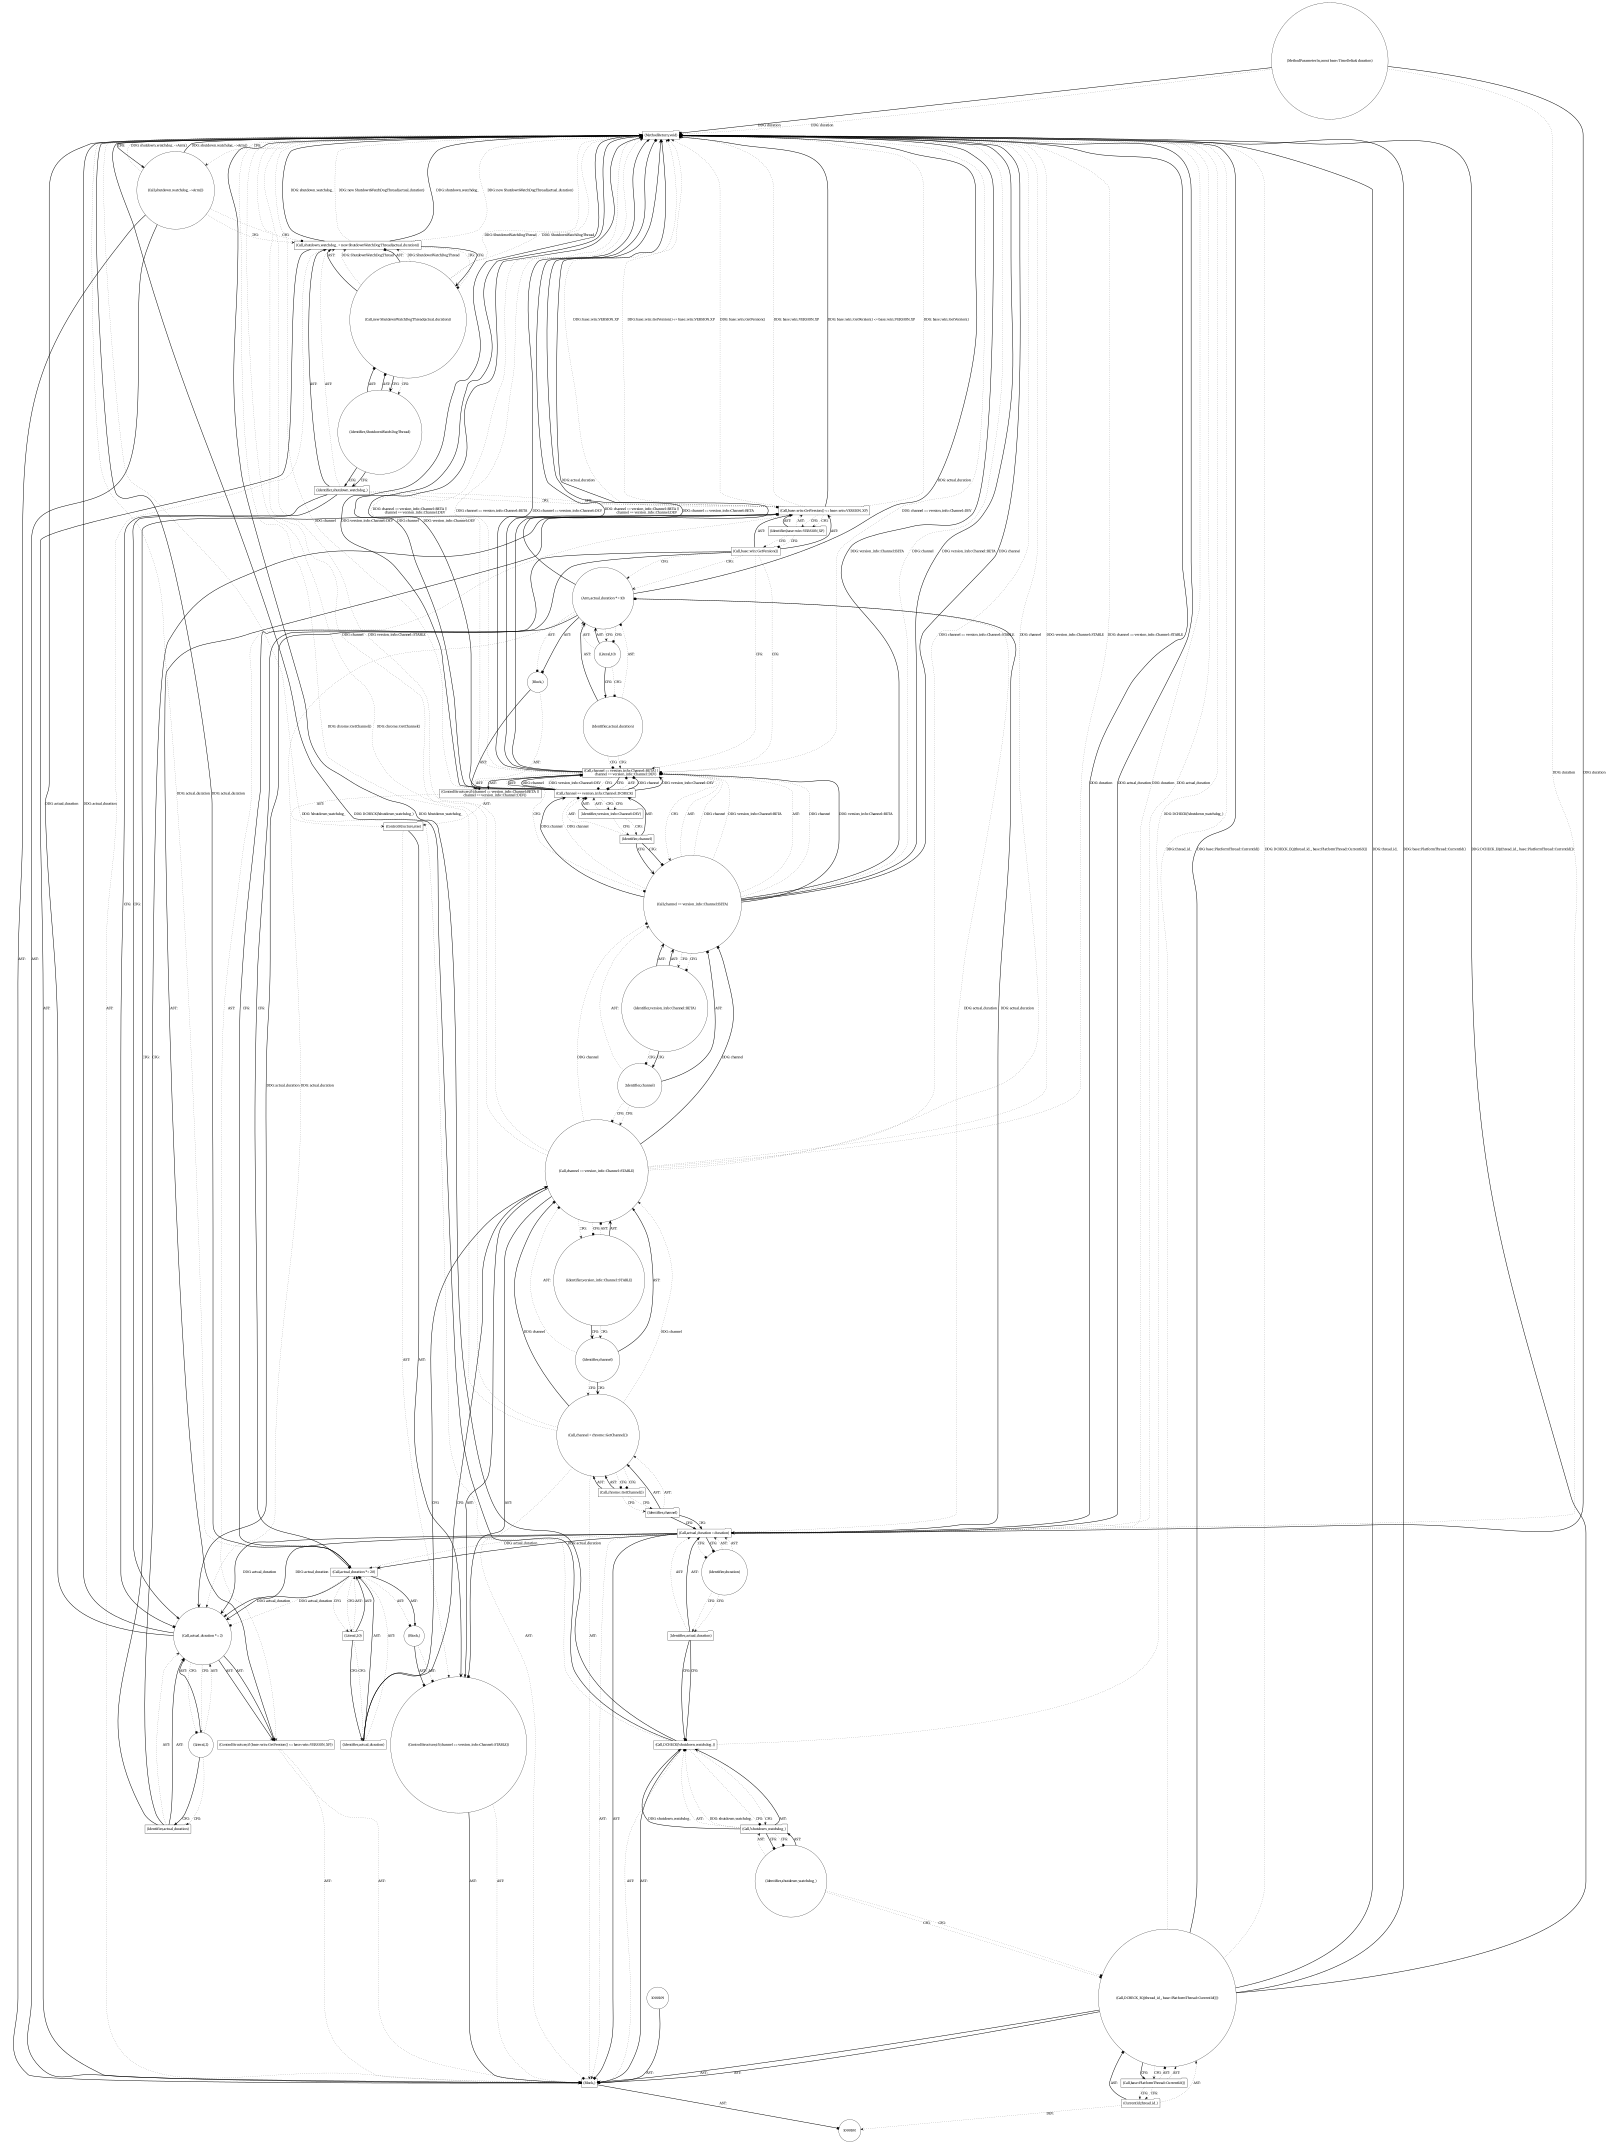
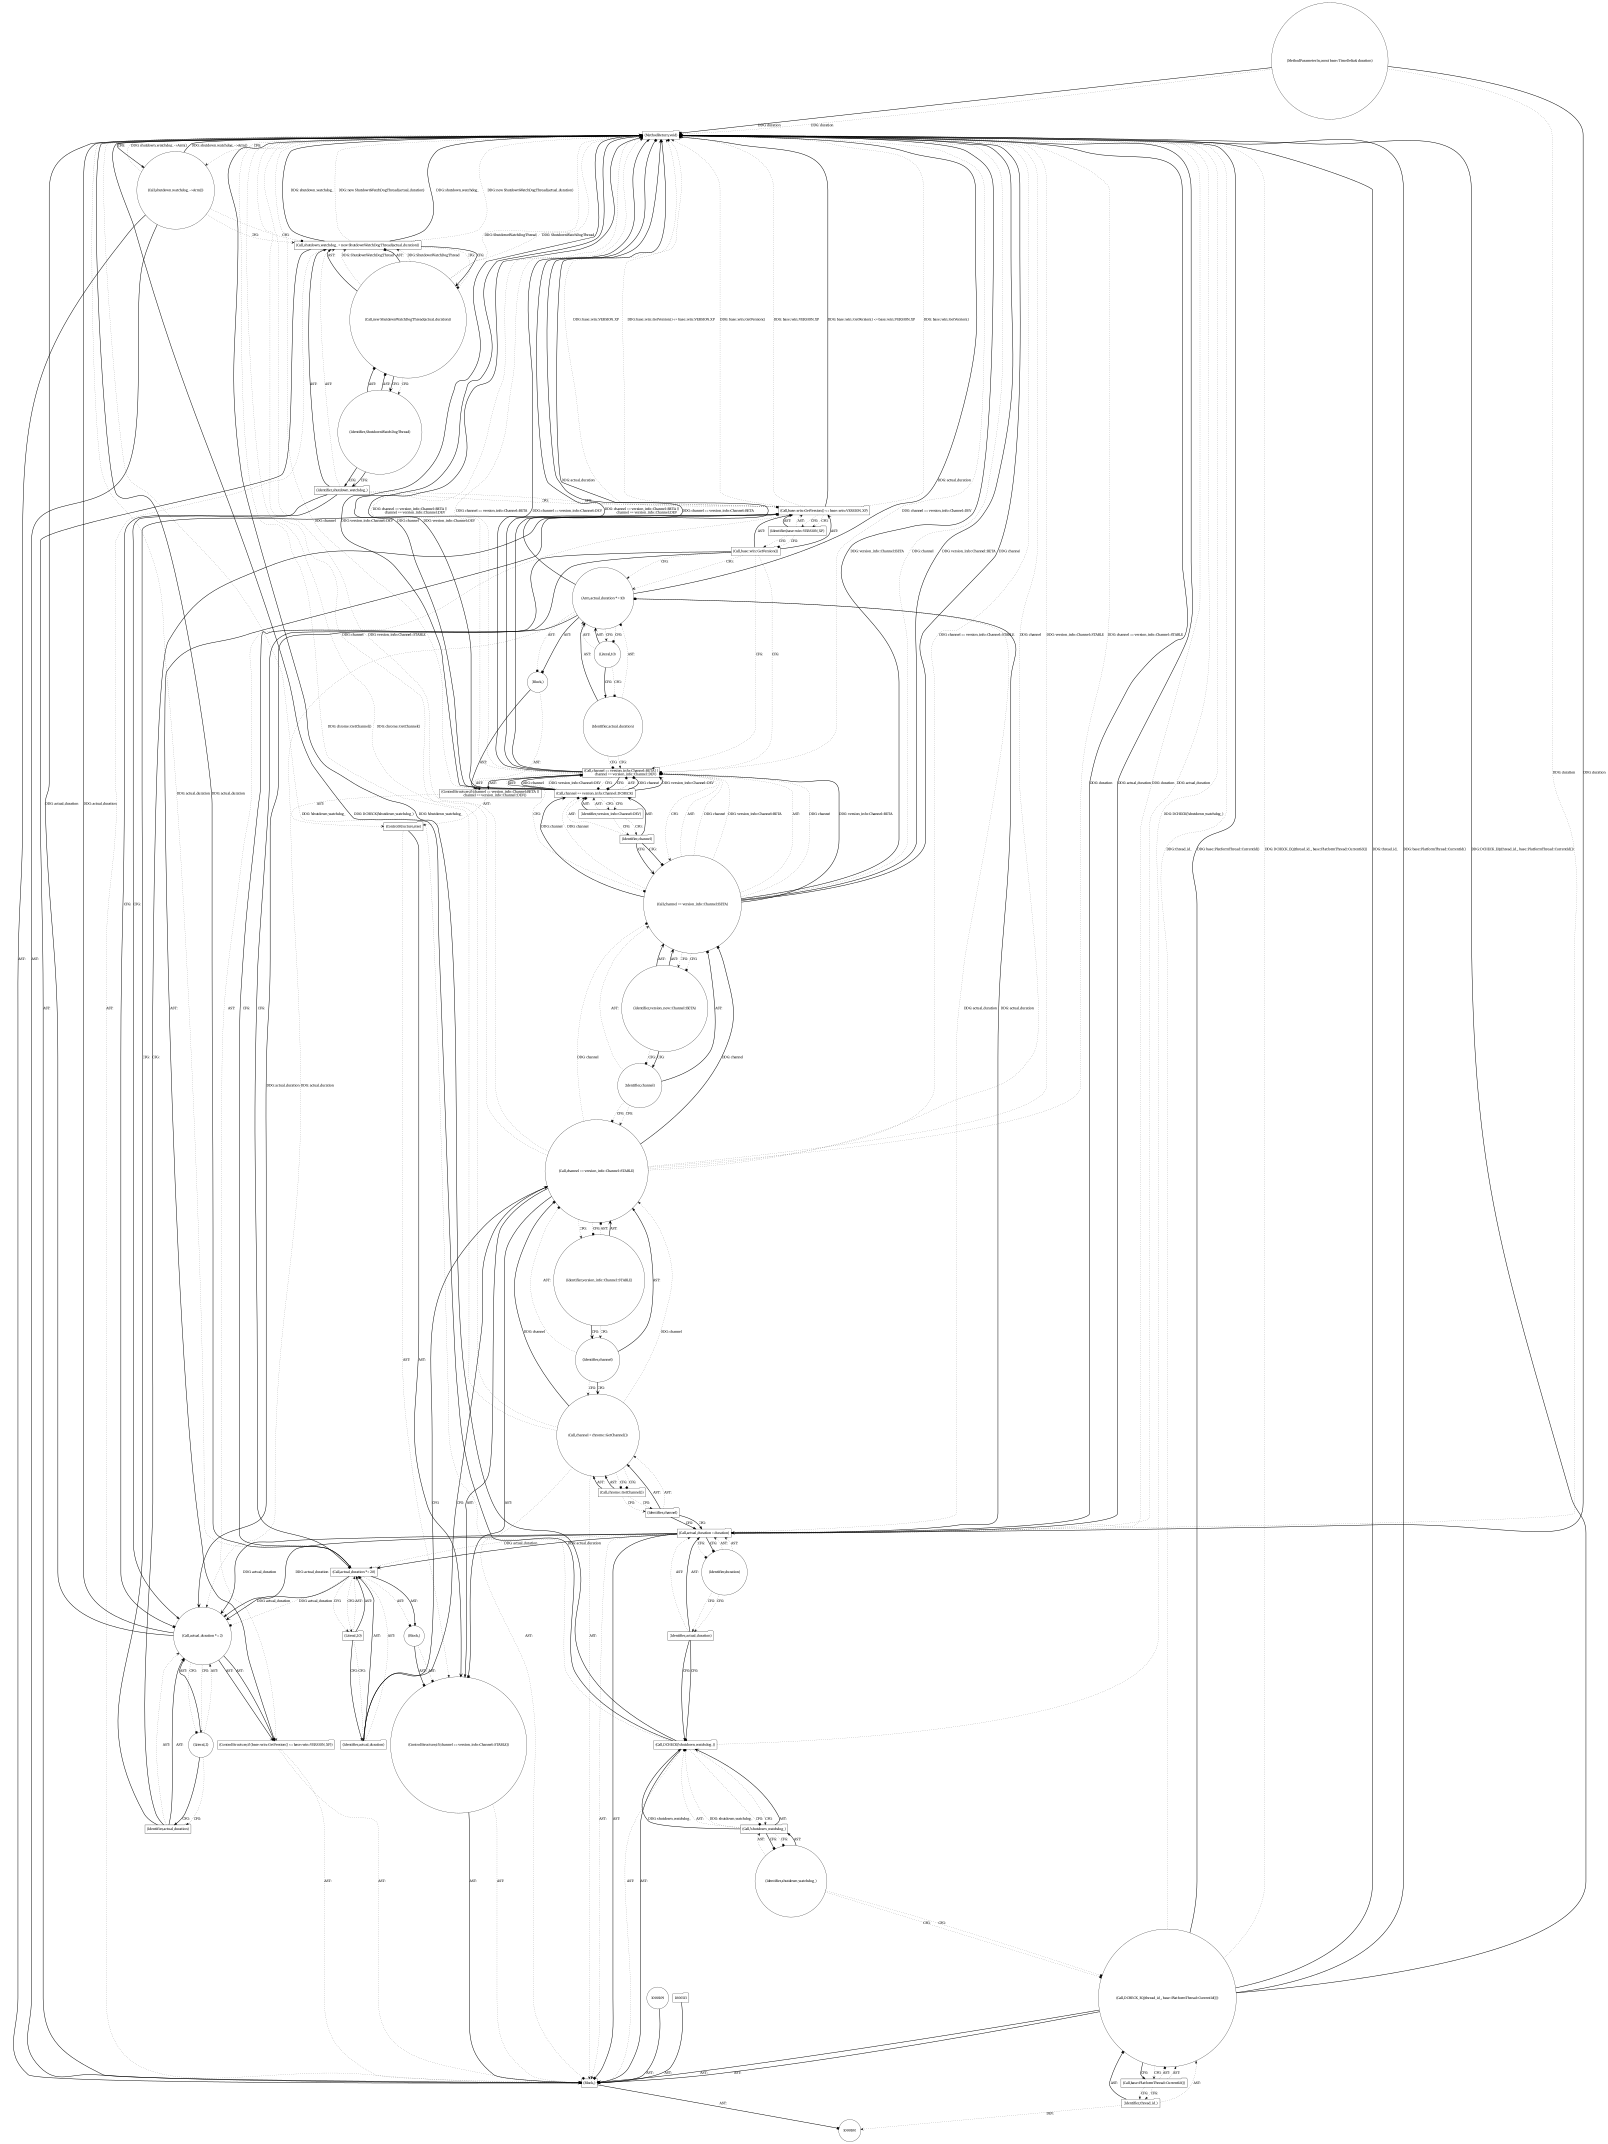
node "(Identifier,version_info::Channel::BETA)": label "(Identifier,version_info::Channel::BETA)" -> "(Identifier,version_new::Channel::BETA)"
node "1000113": added
node "(CurrentId,thread_id_)": label "(CurrentId,thread_id_)" -> "(Identifier,thread_id_)"
